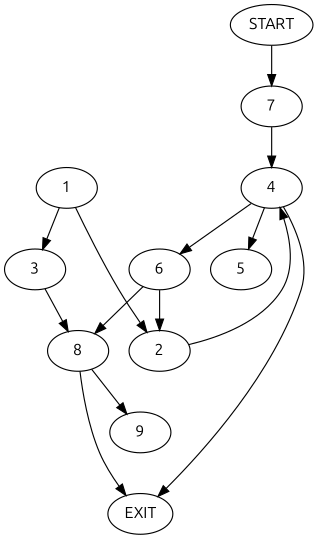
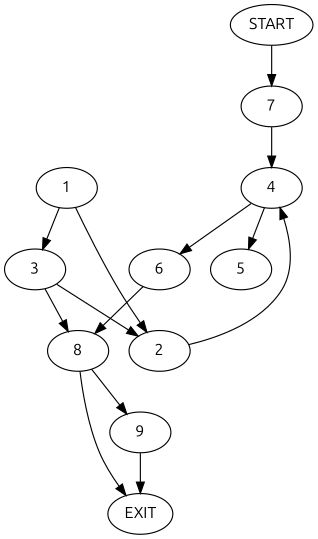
edge "6" -> "2": now "3" -> "2"
edge "4" -> "EXIT": now "9" -> "EXIT"
